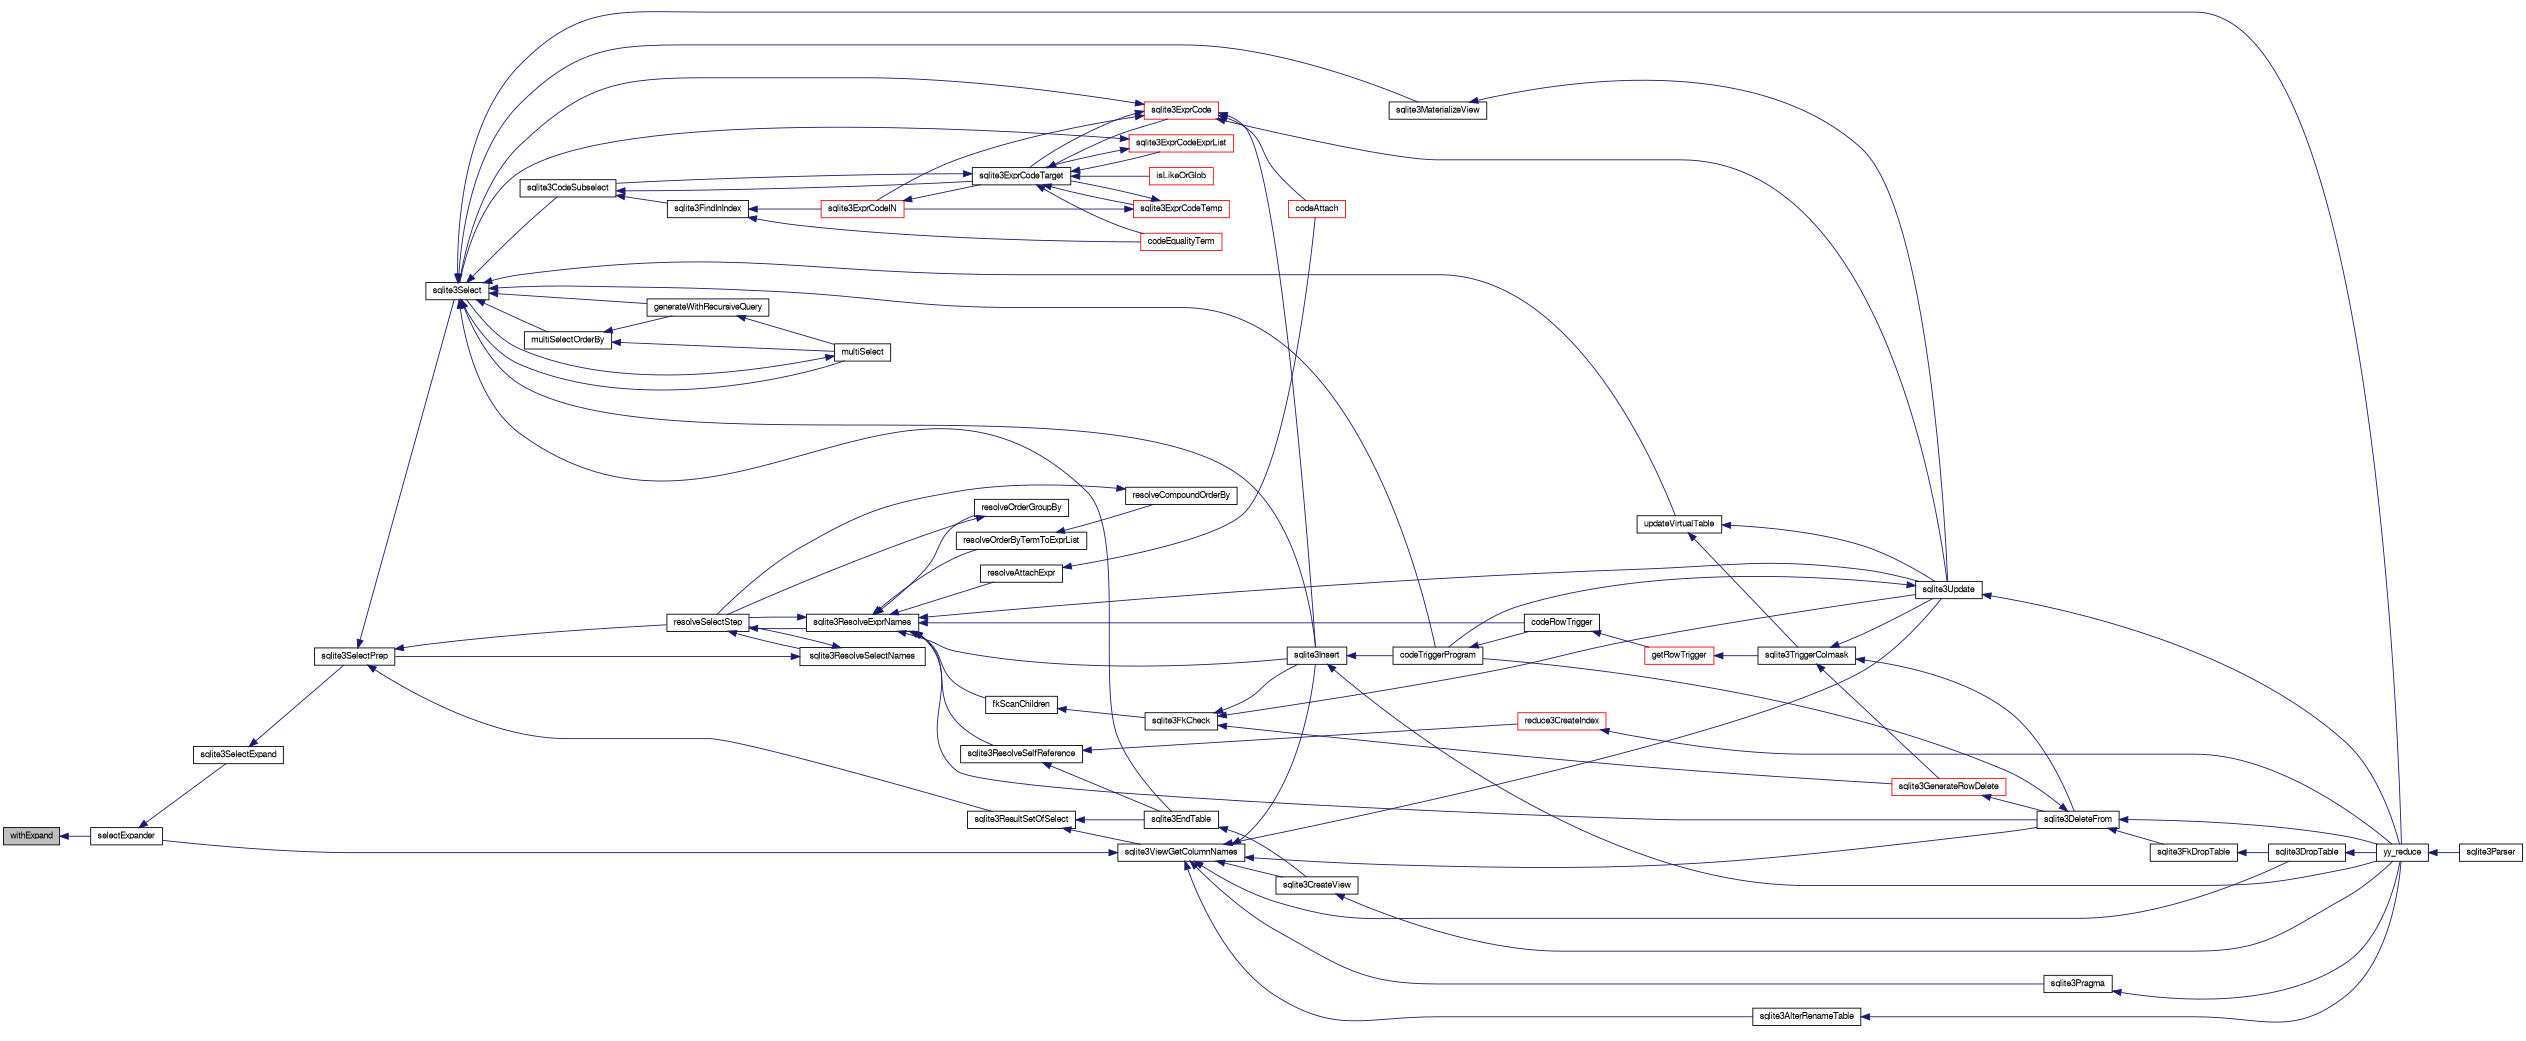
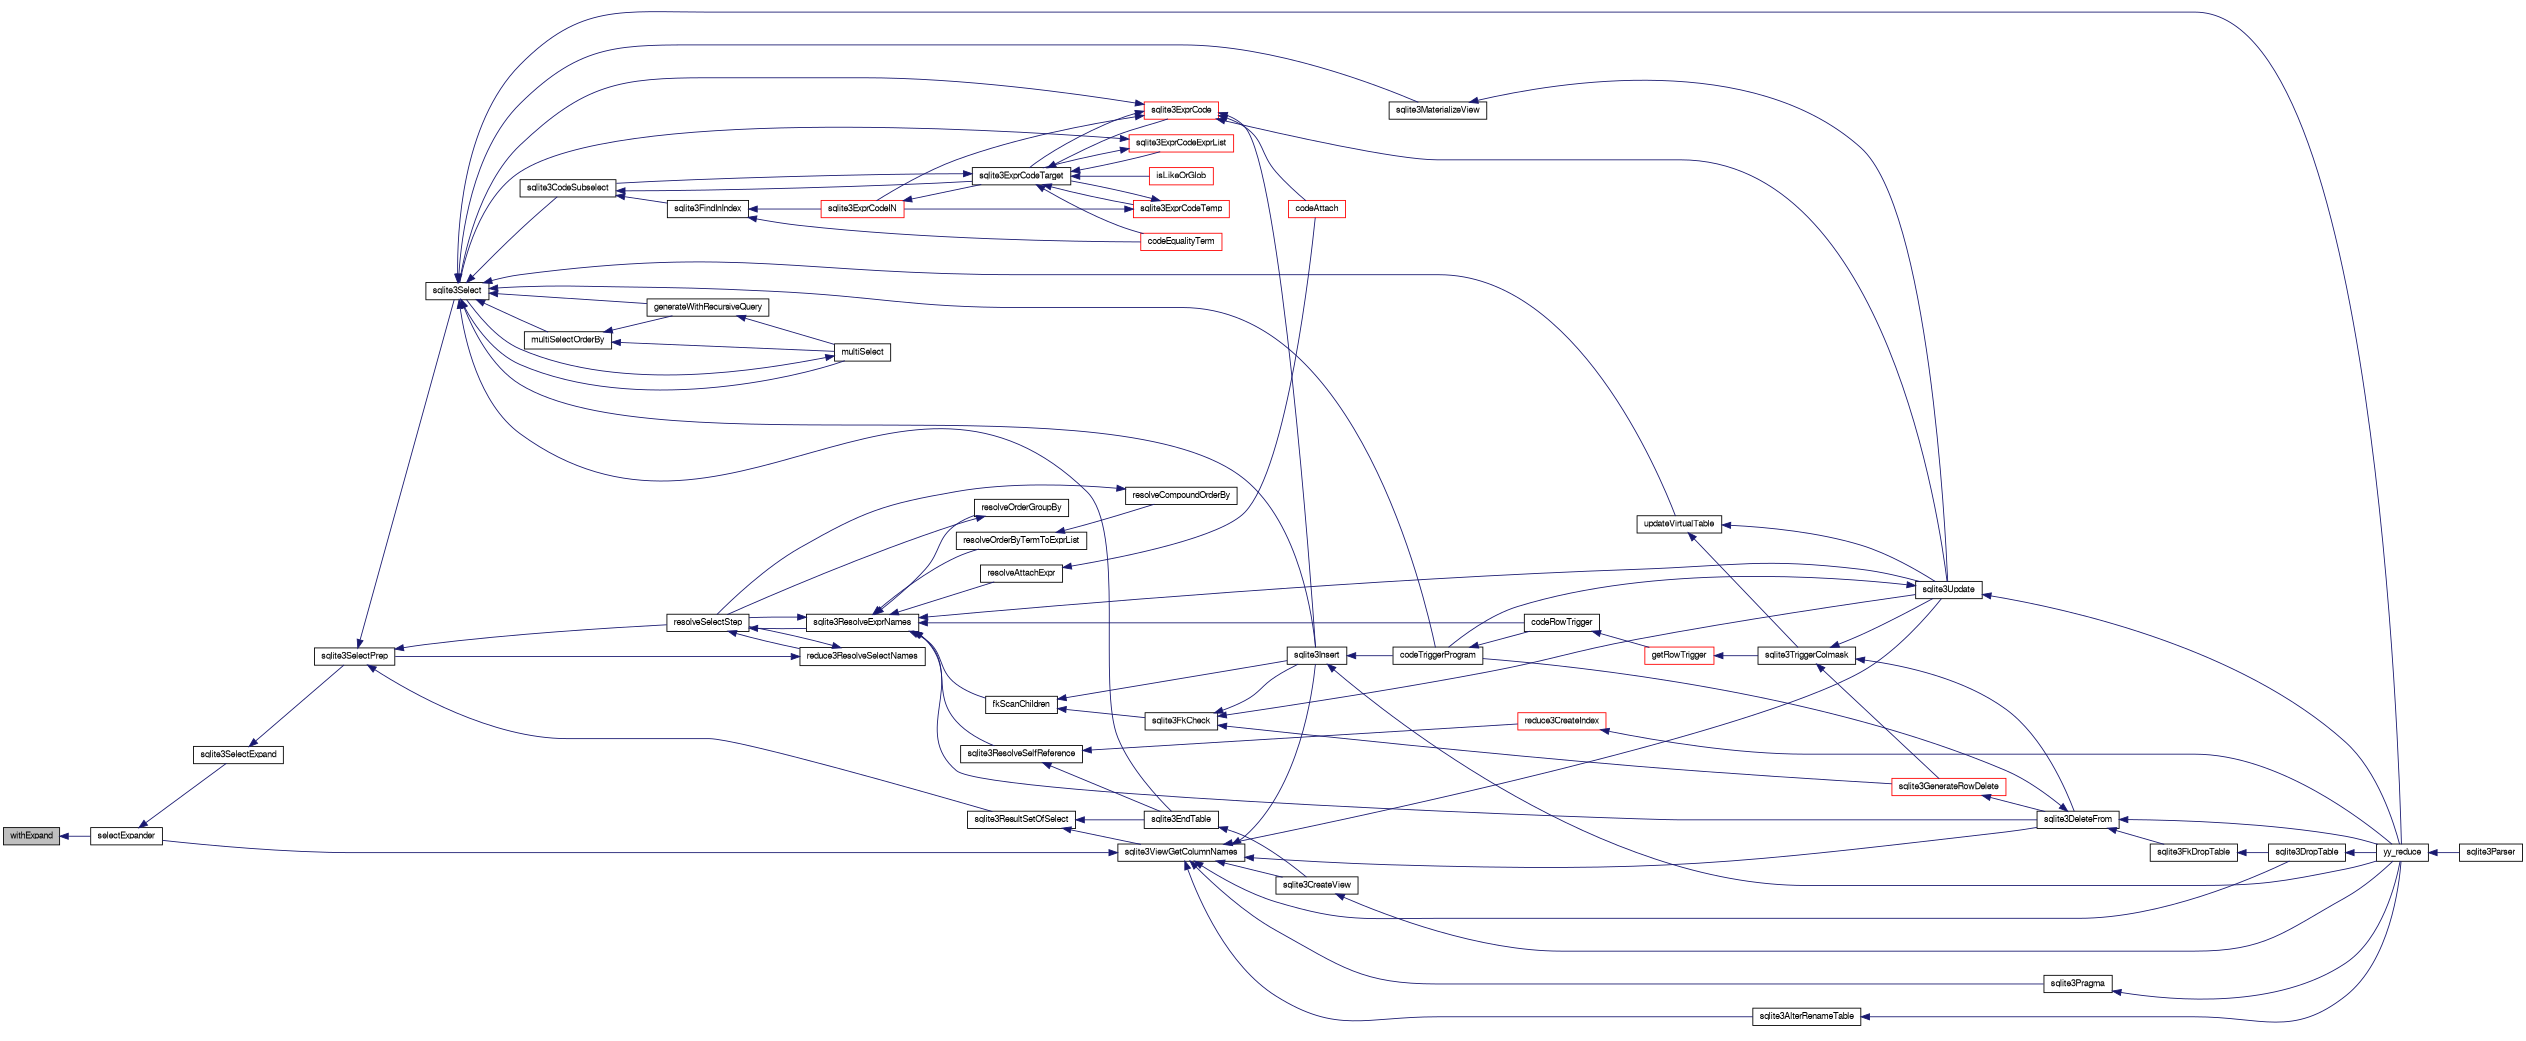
node "sqlite3ResolveSelectNames": label "sqlite3ResolveSelectNames" -> "reduce3ResolveSelectNames"
edge "sqlite3Insert" -> "sqlite3ResolveExprNames": now "sqlite3Insert" -> "fkScanChildren"
